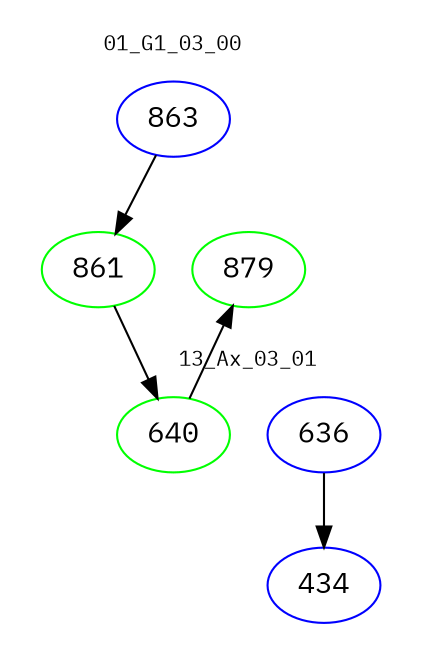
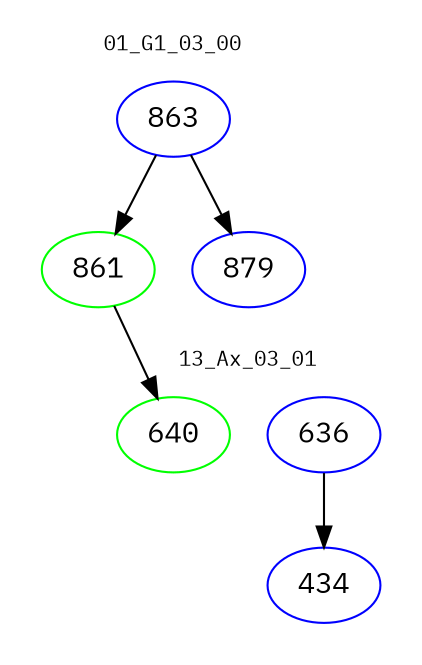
node "879": color green -> blue
edge "640" -> "879": now "863" -> "879"
